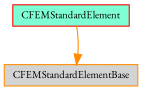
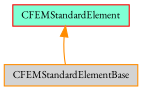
edge "CFEMStandardElement" -> "CFEMStandardElementBase": reversed
